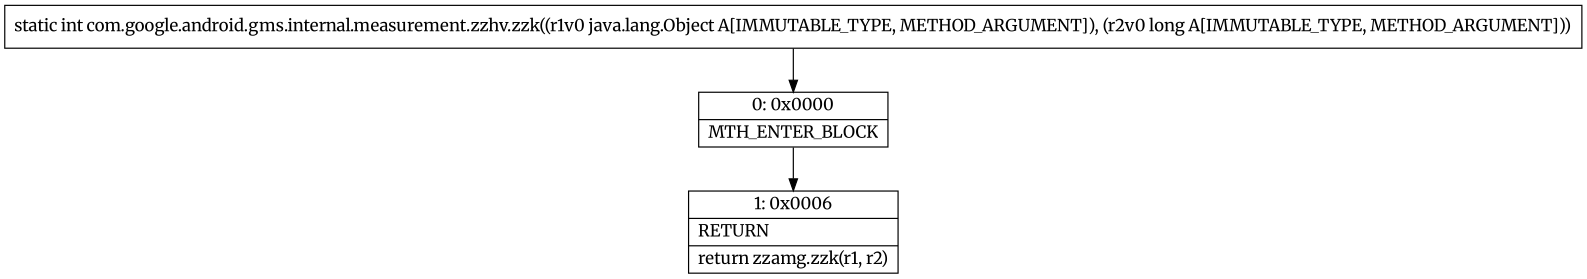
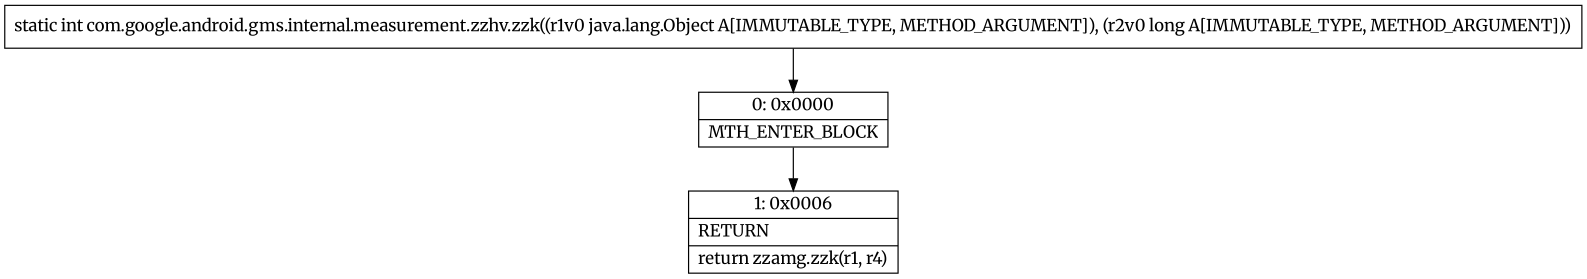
node "1: 0x0006": text "return zzamg.zzk(r1, r2)" -> "return zzamg.zzk(r1, r4)"
